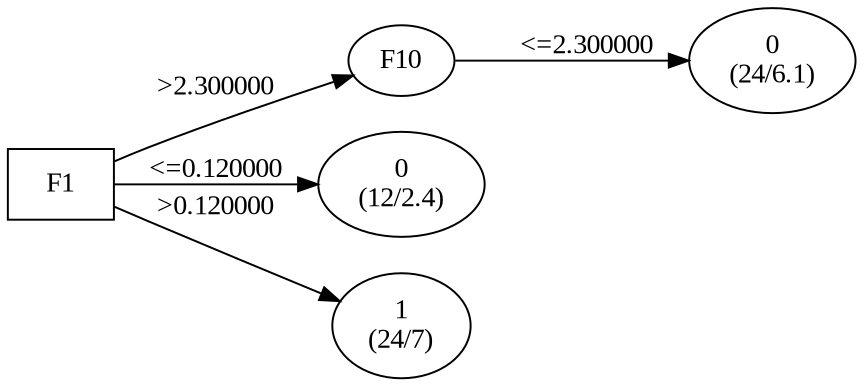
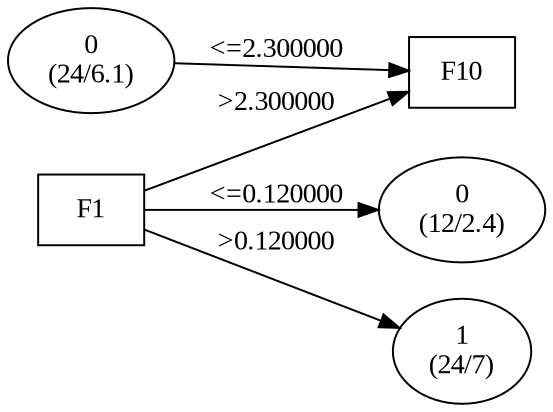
node "F10": shape ellipse -> box
edge "F10" -> "0 (24/6.1)": reversed
